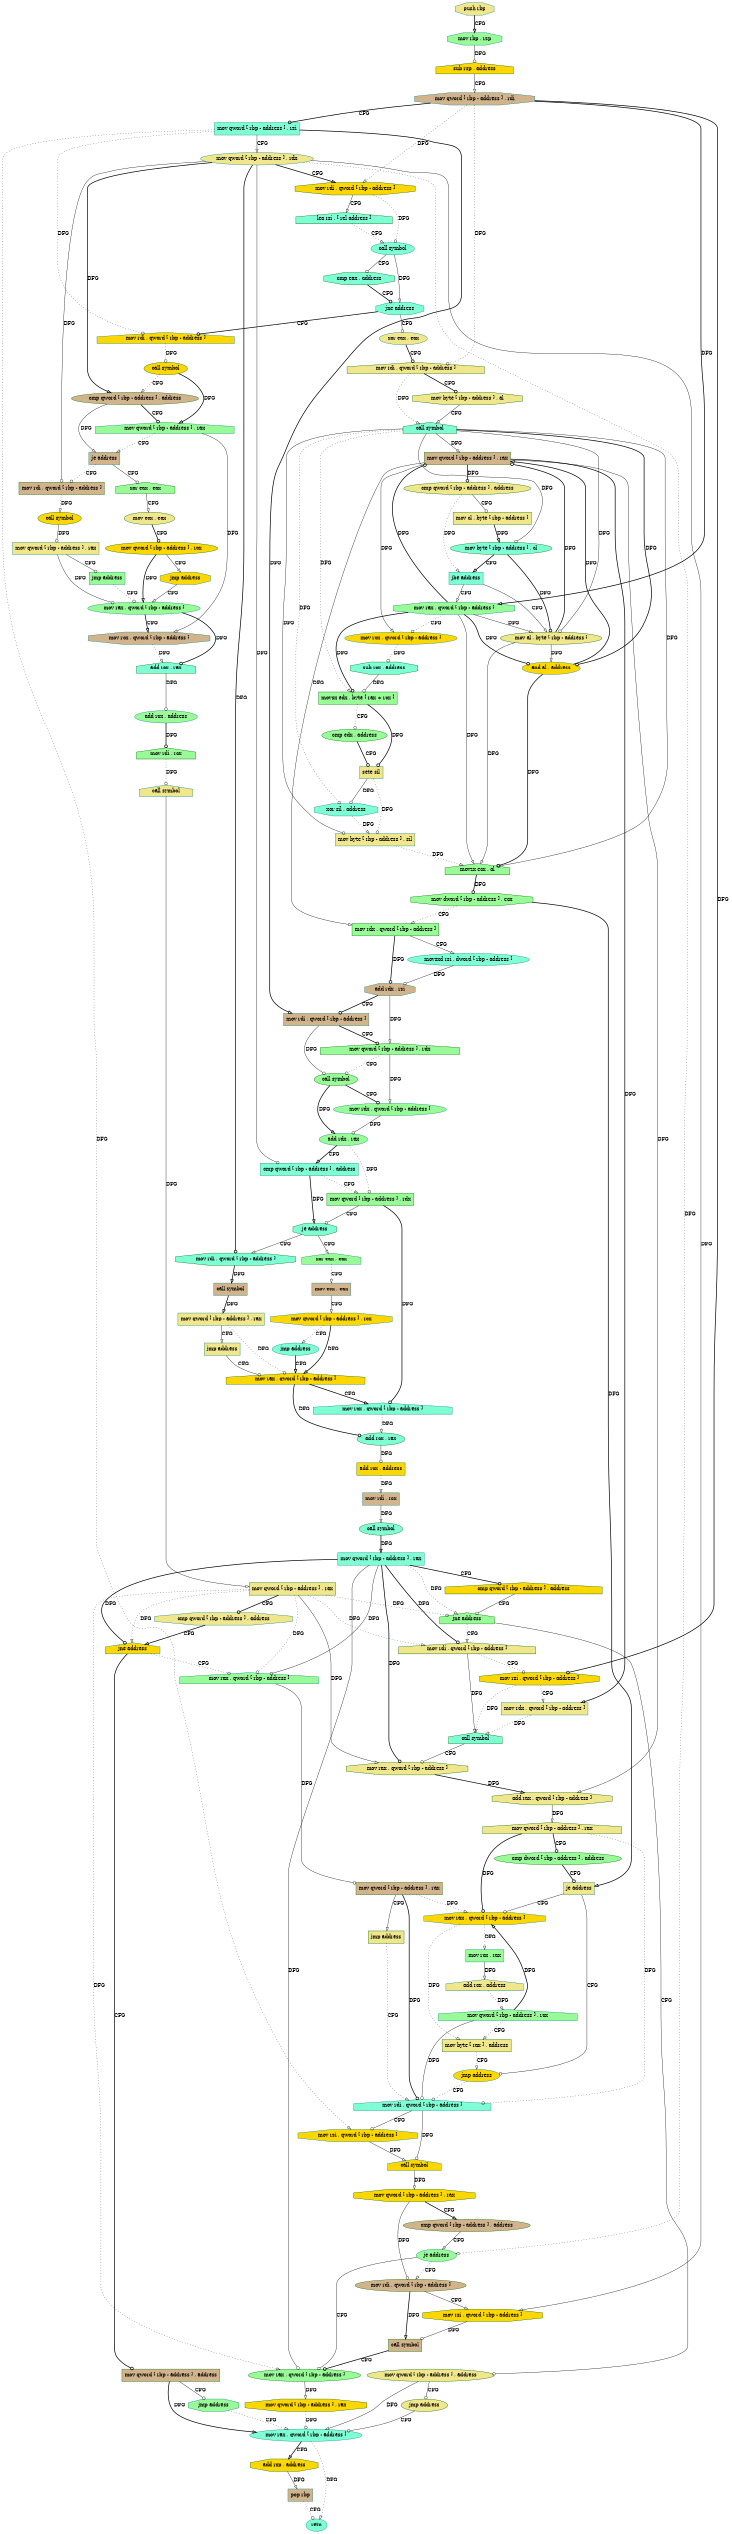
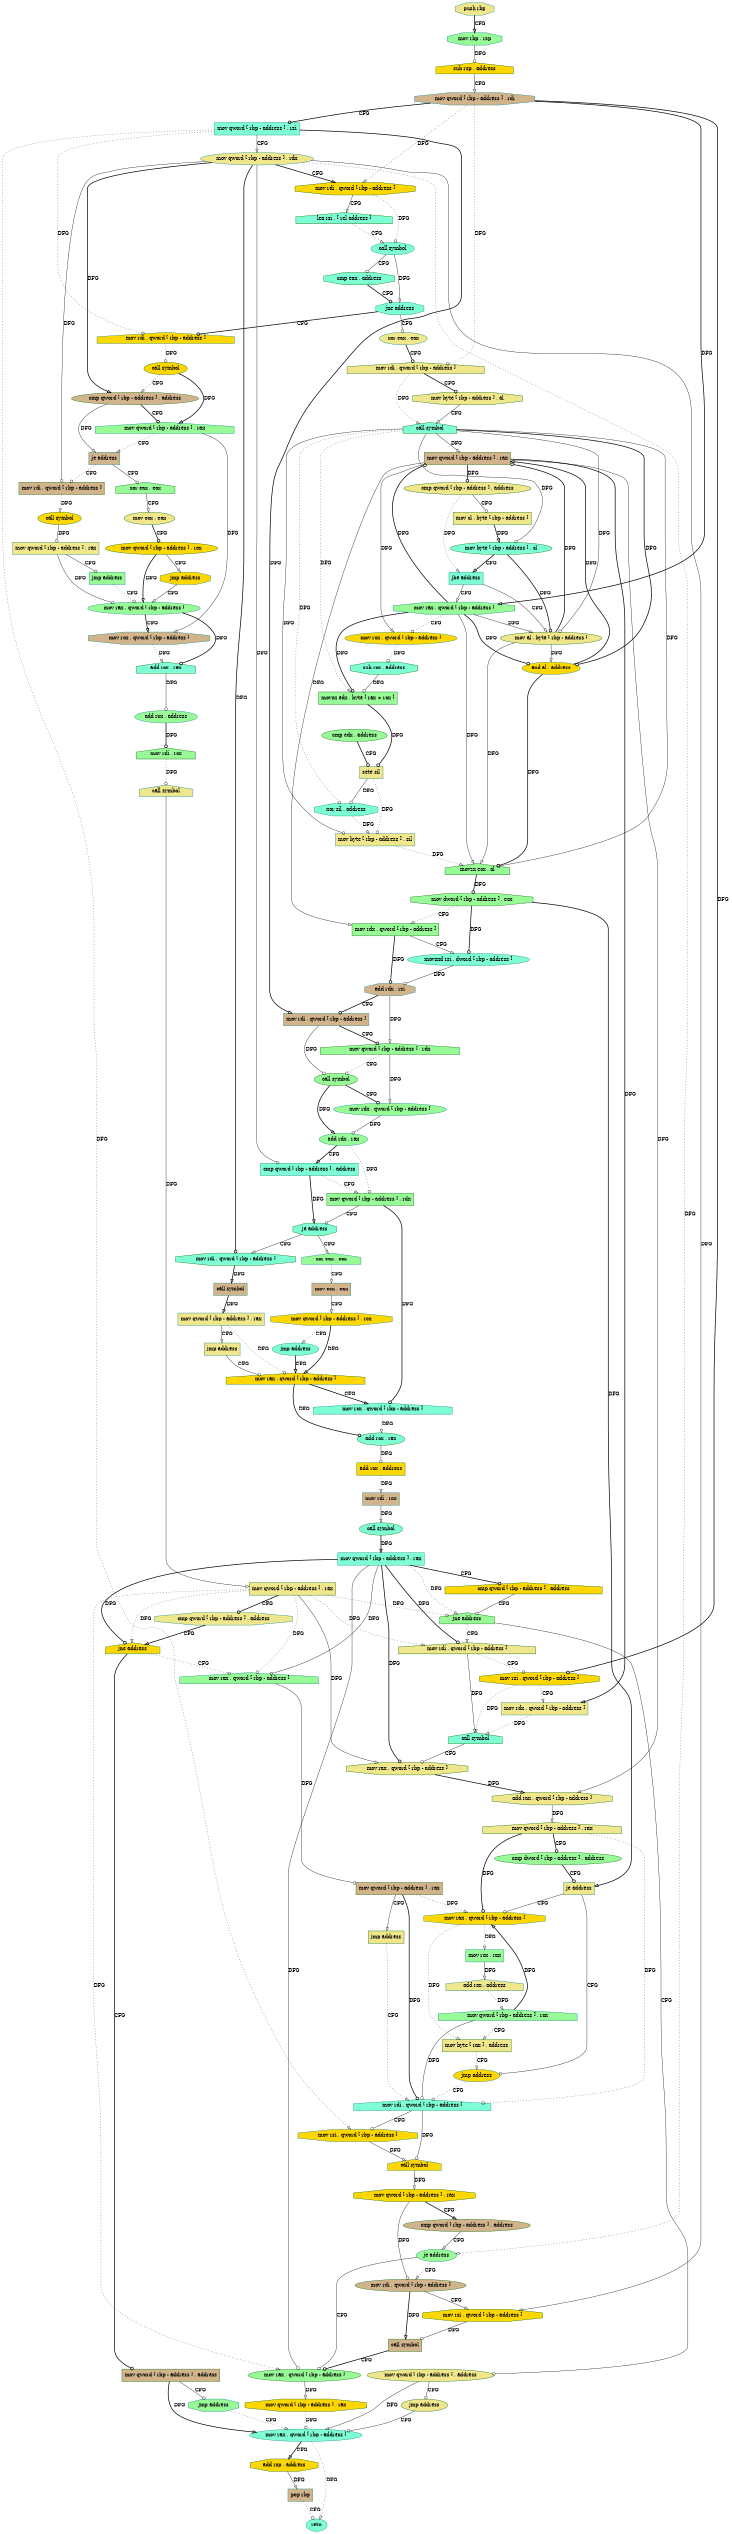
edge "movsx edx , byte [ rax + rcx ]" -> "cmp edx , address": removed, label "CFG"
edge "mov dword [ rbp - address ] , ecx" -> "movsxd rsi , dword [ rbp - address ]": added, label "DFG"
